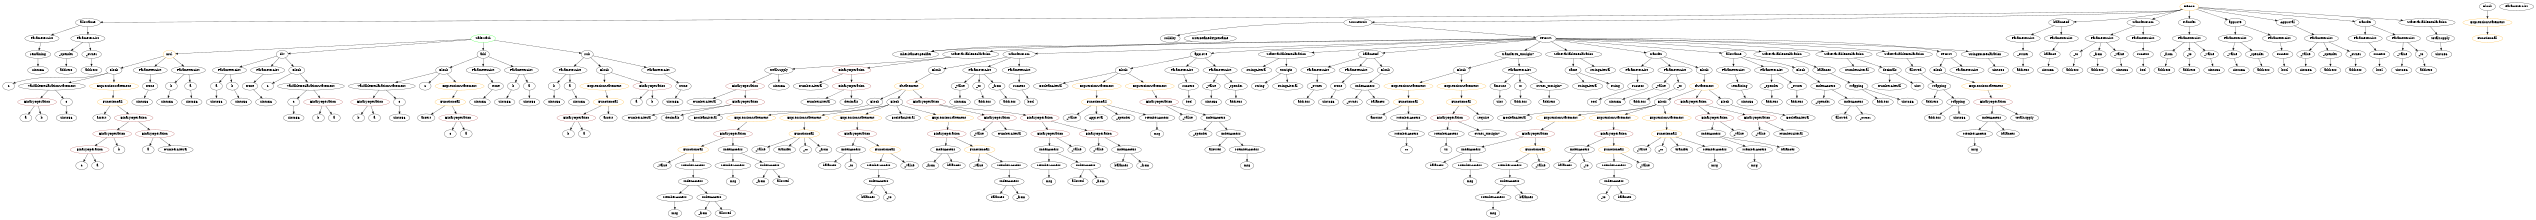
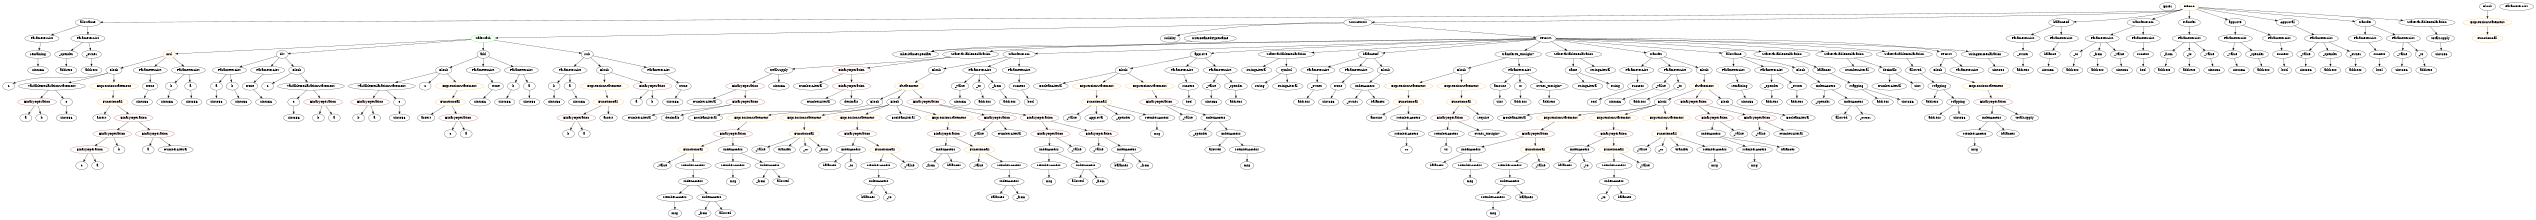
node "Enter": added
edge "SourceUnit" -> "SafeMath": added
node "txorigin": label "txorigin" -> "symbol"
